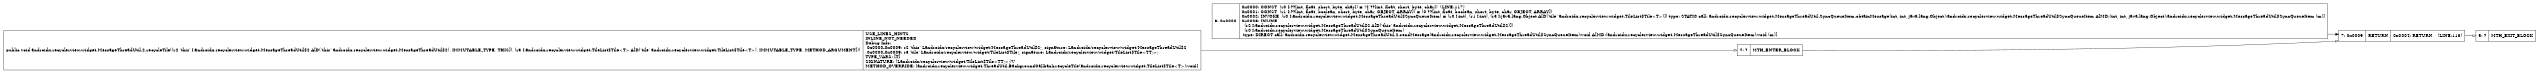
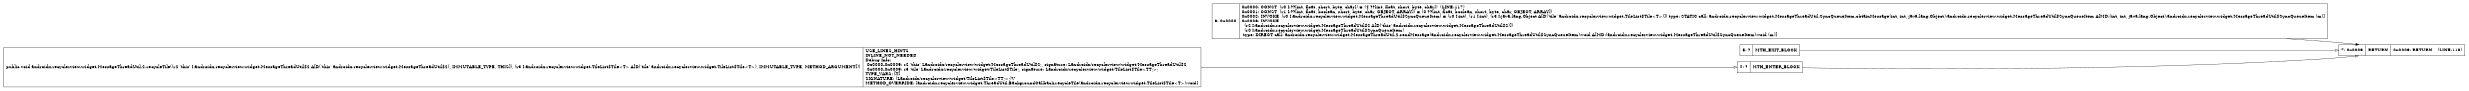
node "6: 0x0000": text "0x0006: INLINE" -> "0x0006: INVOKE"
node "7: 0x0009": text "0x0004: RETURN    (LINE:118)" -> "0x0009: RETURN    (LINE:118)"
edge "7: 0x0009" -> "5: ?": reversed
